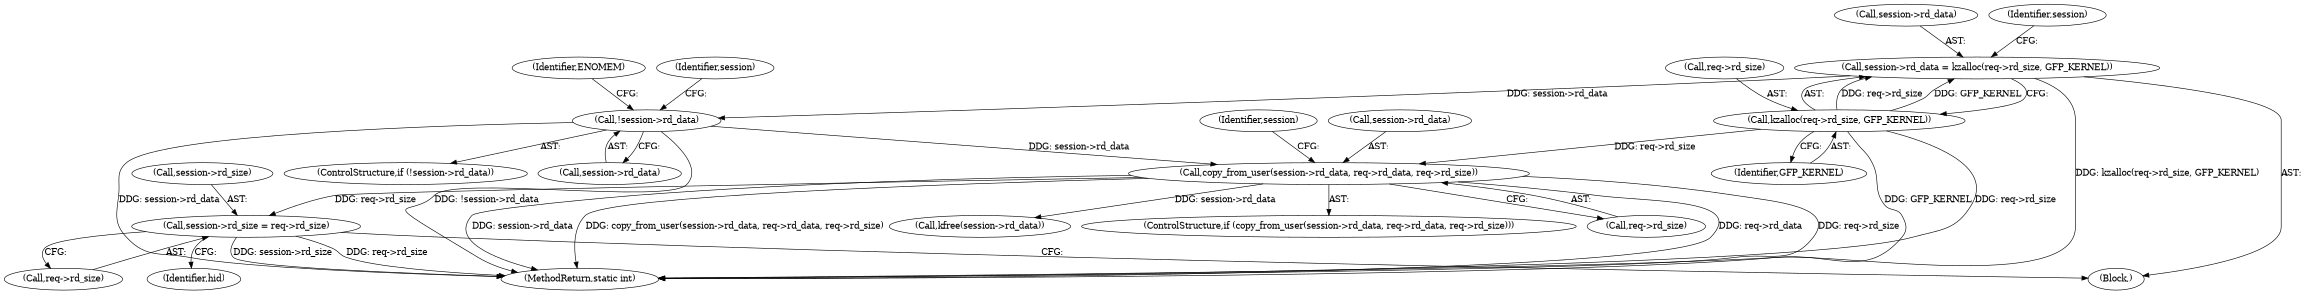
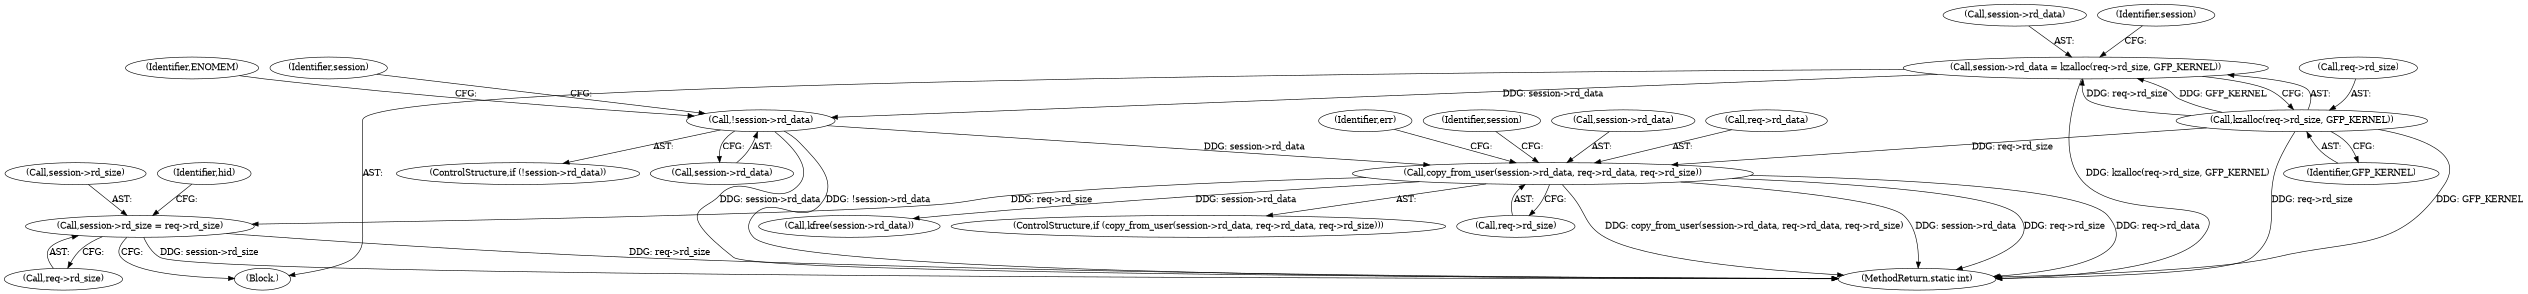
node "(Identifier,err)": added
node "(Call,req->rd_data)": added
edge "(Call,session->rd_size = req->rd_size)" -> "(Identifier,hid)": reversed
